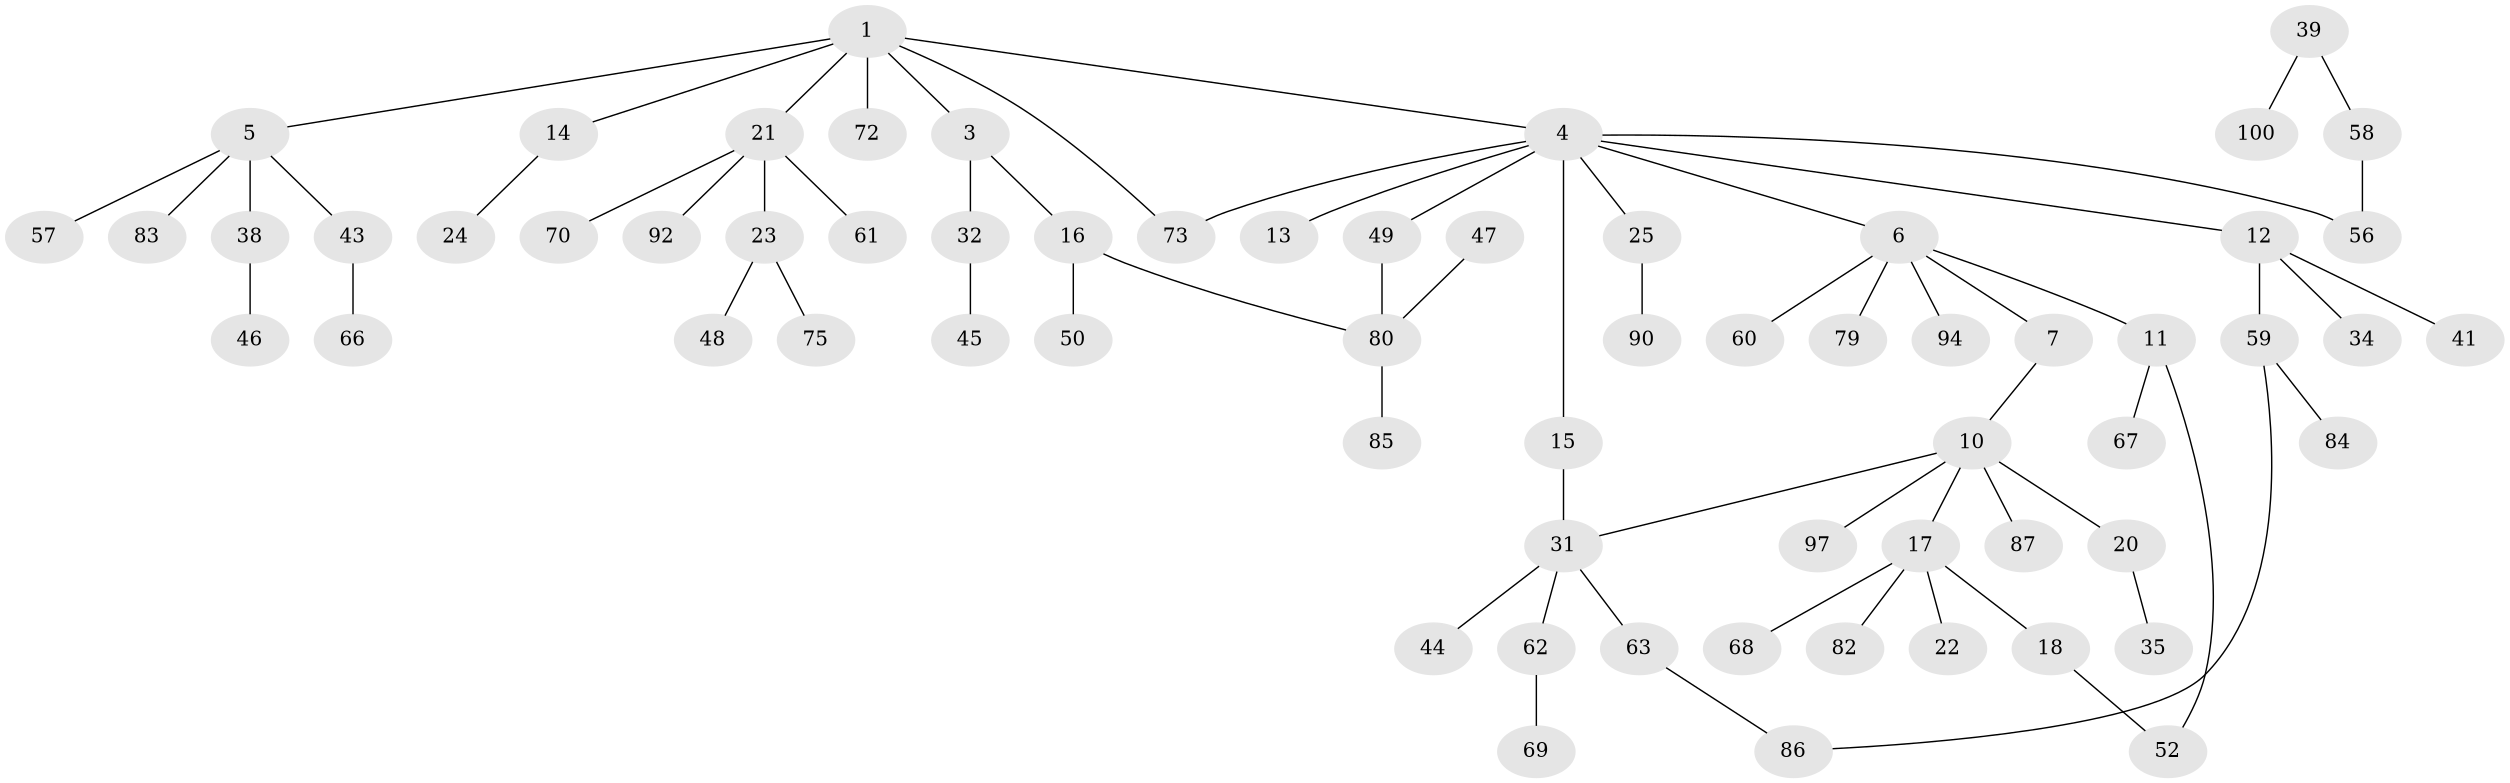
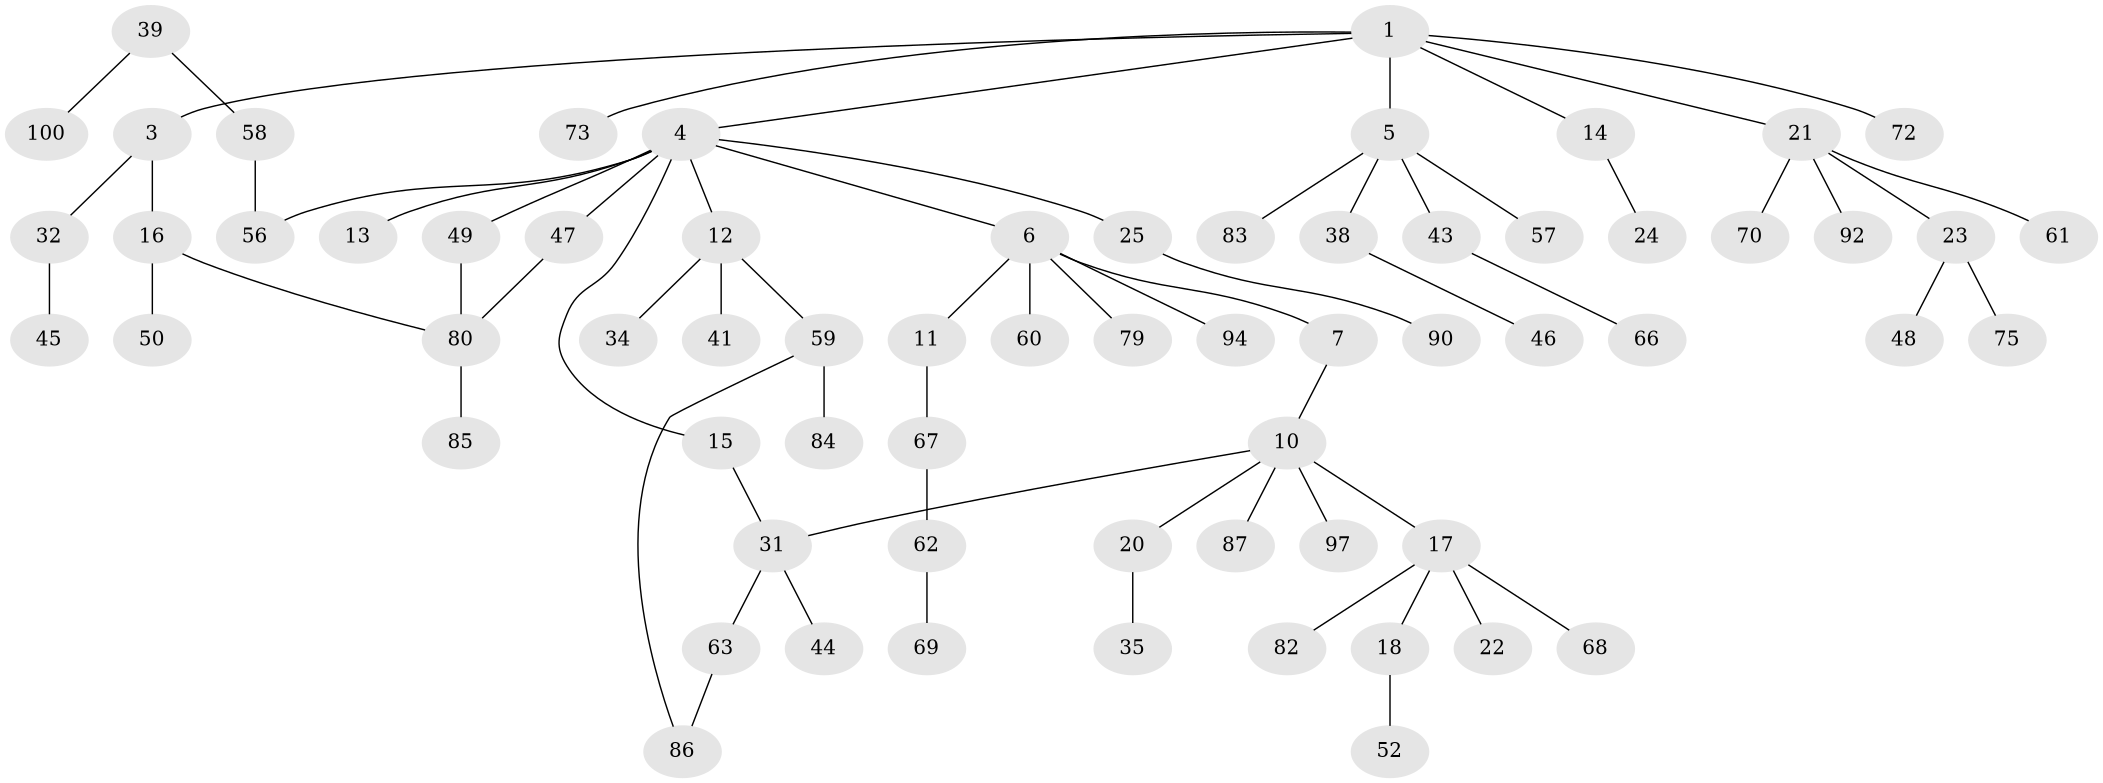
edge "4" -- "73": now "4" -- "47"
edge "11" -- "52": removed
edge "31" -- "62": now "67" -- "62"
